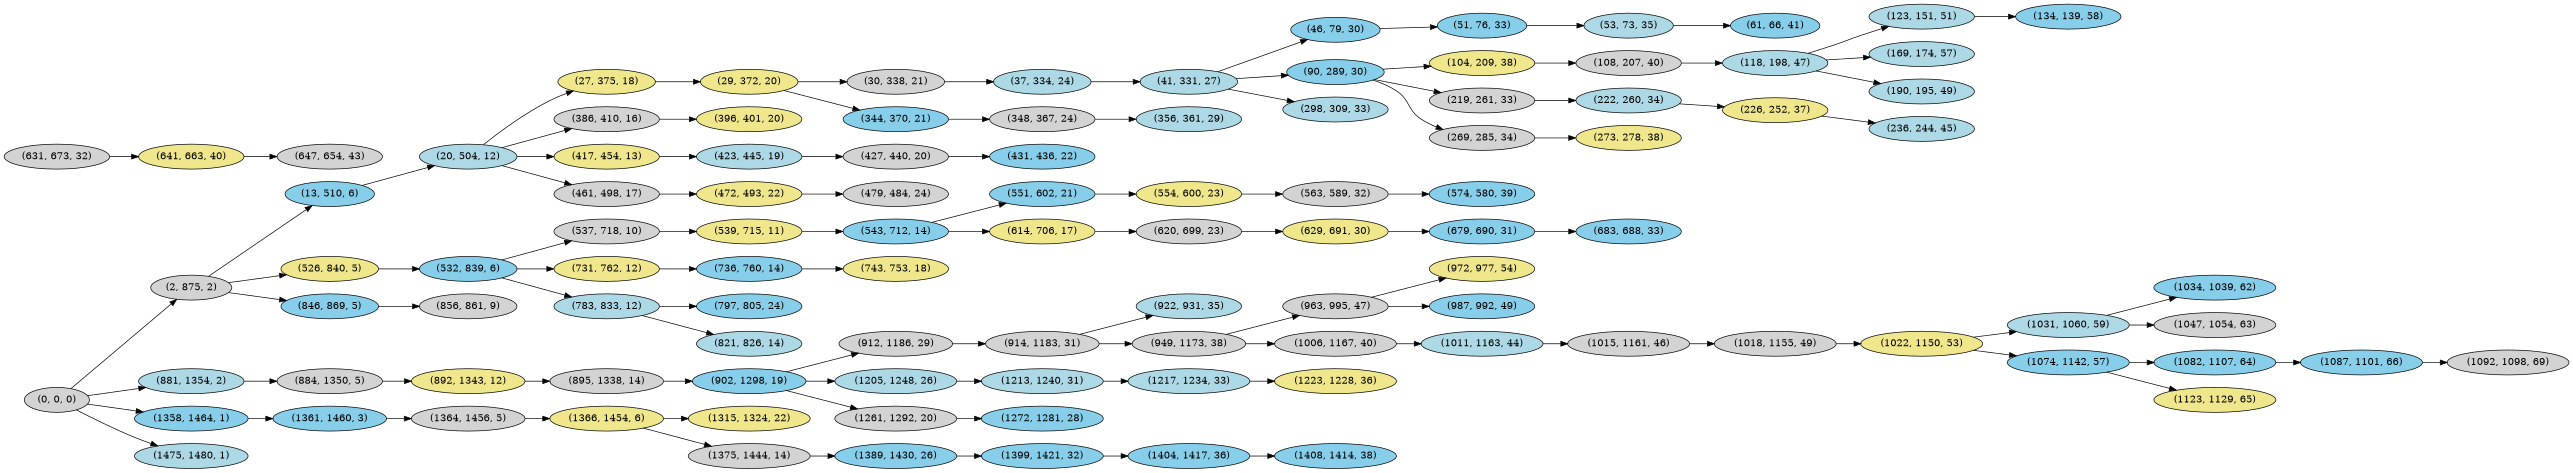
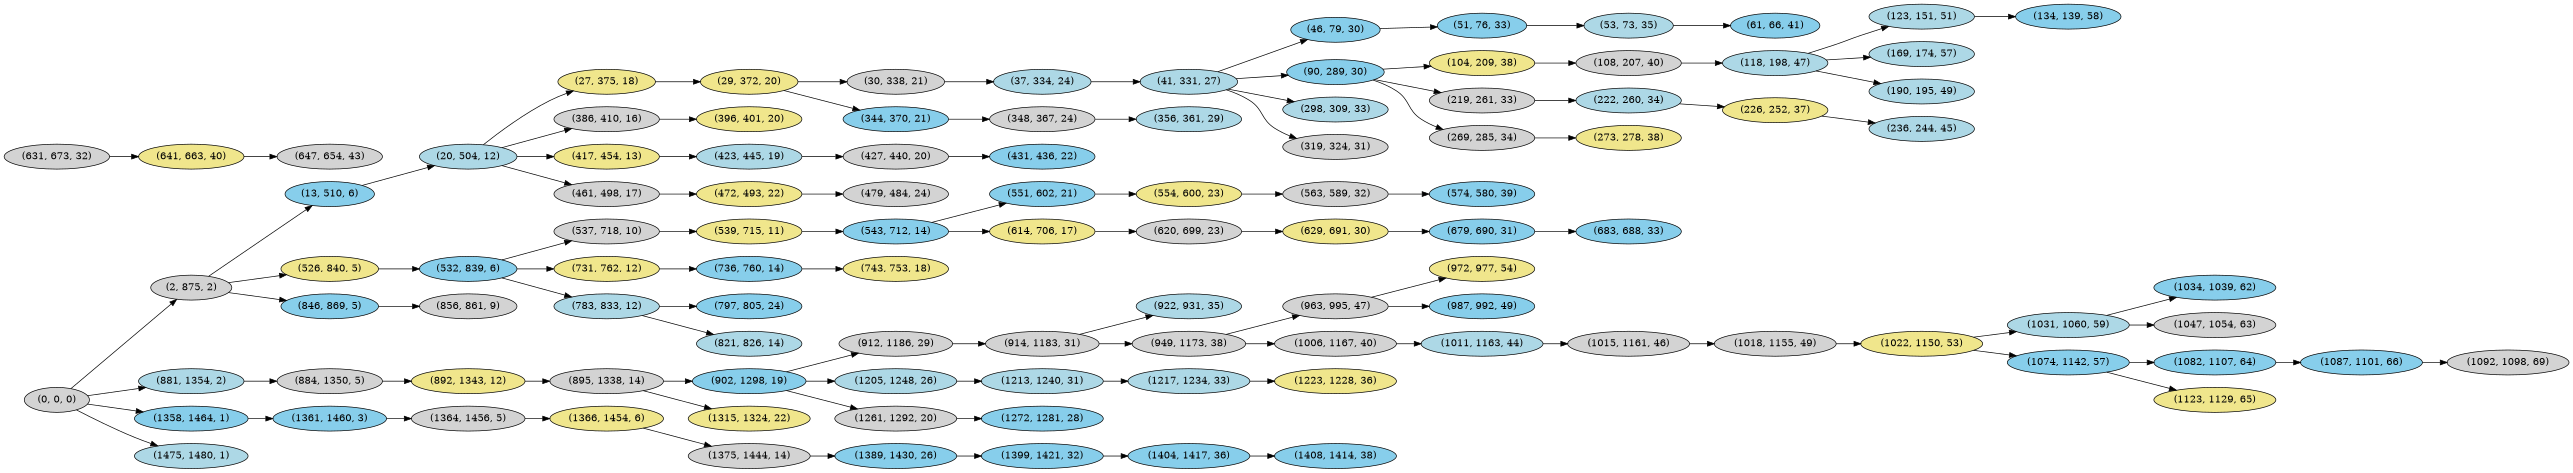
node "(319, 324, 31)": added
edge "(1366, 1454, 6)" -> "(1315, 1324, 22)": now "(895, 1338, 14)" -> "(1315, 1324, 22)"
